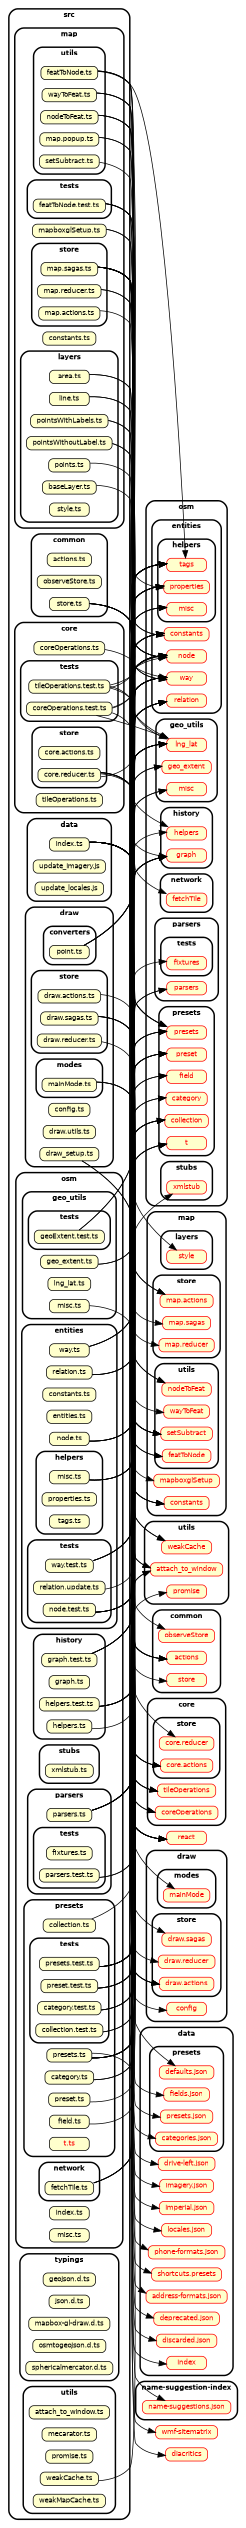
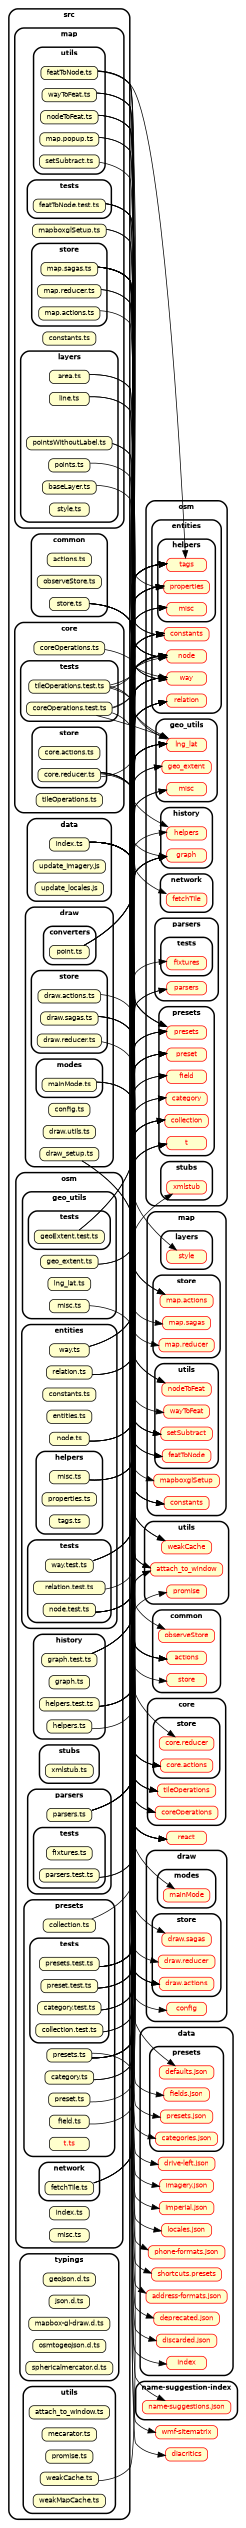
node "pointsWithLabels.ts": removed
node "relation.update.ts": label "relation.update.ts" -> "relation.test.ts"
